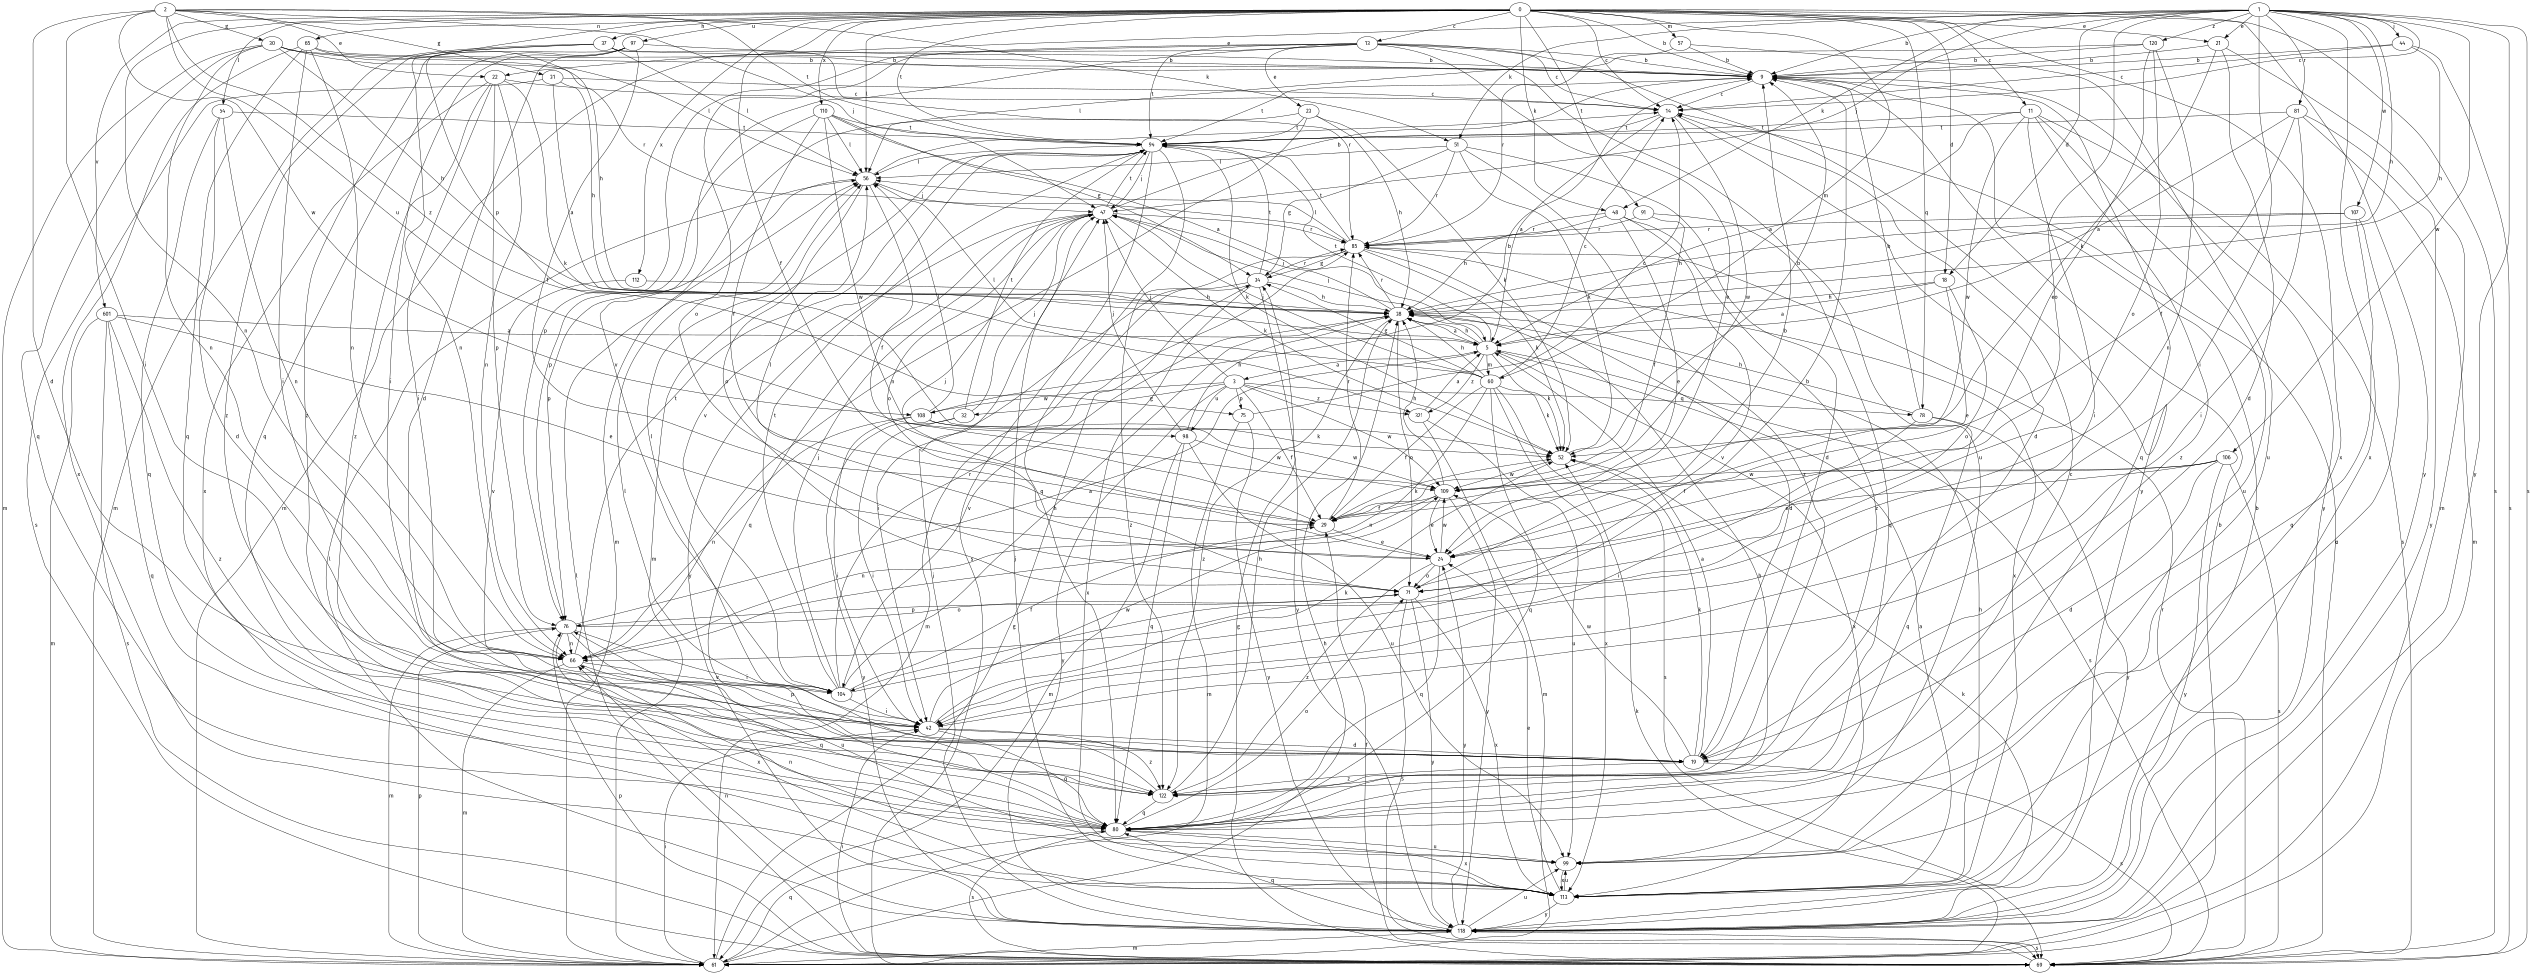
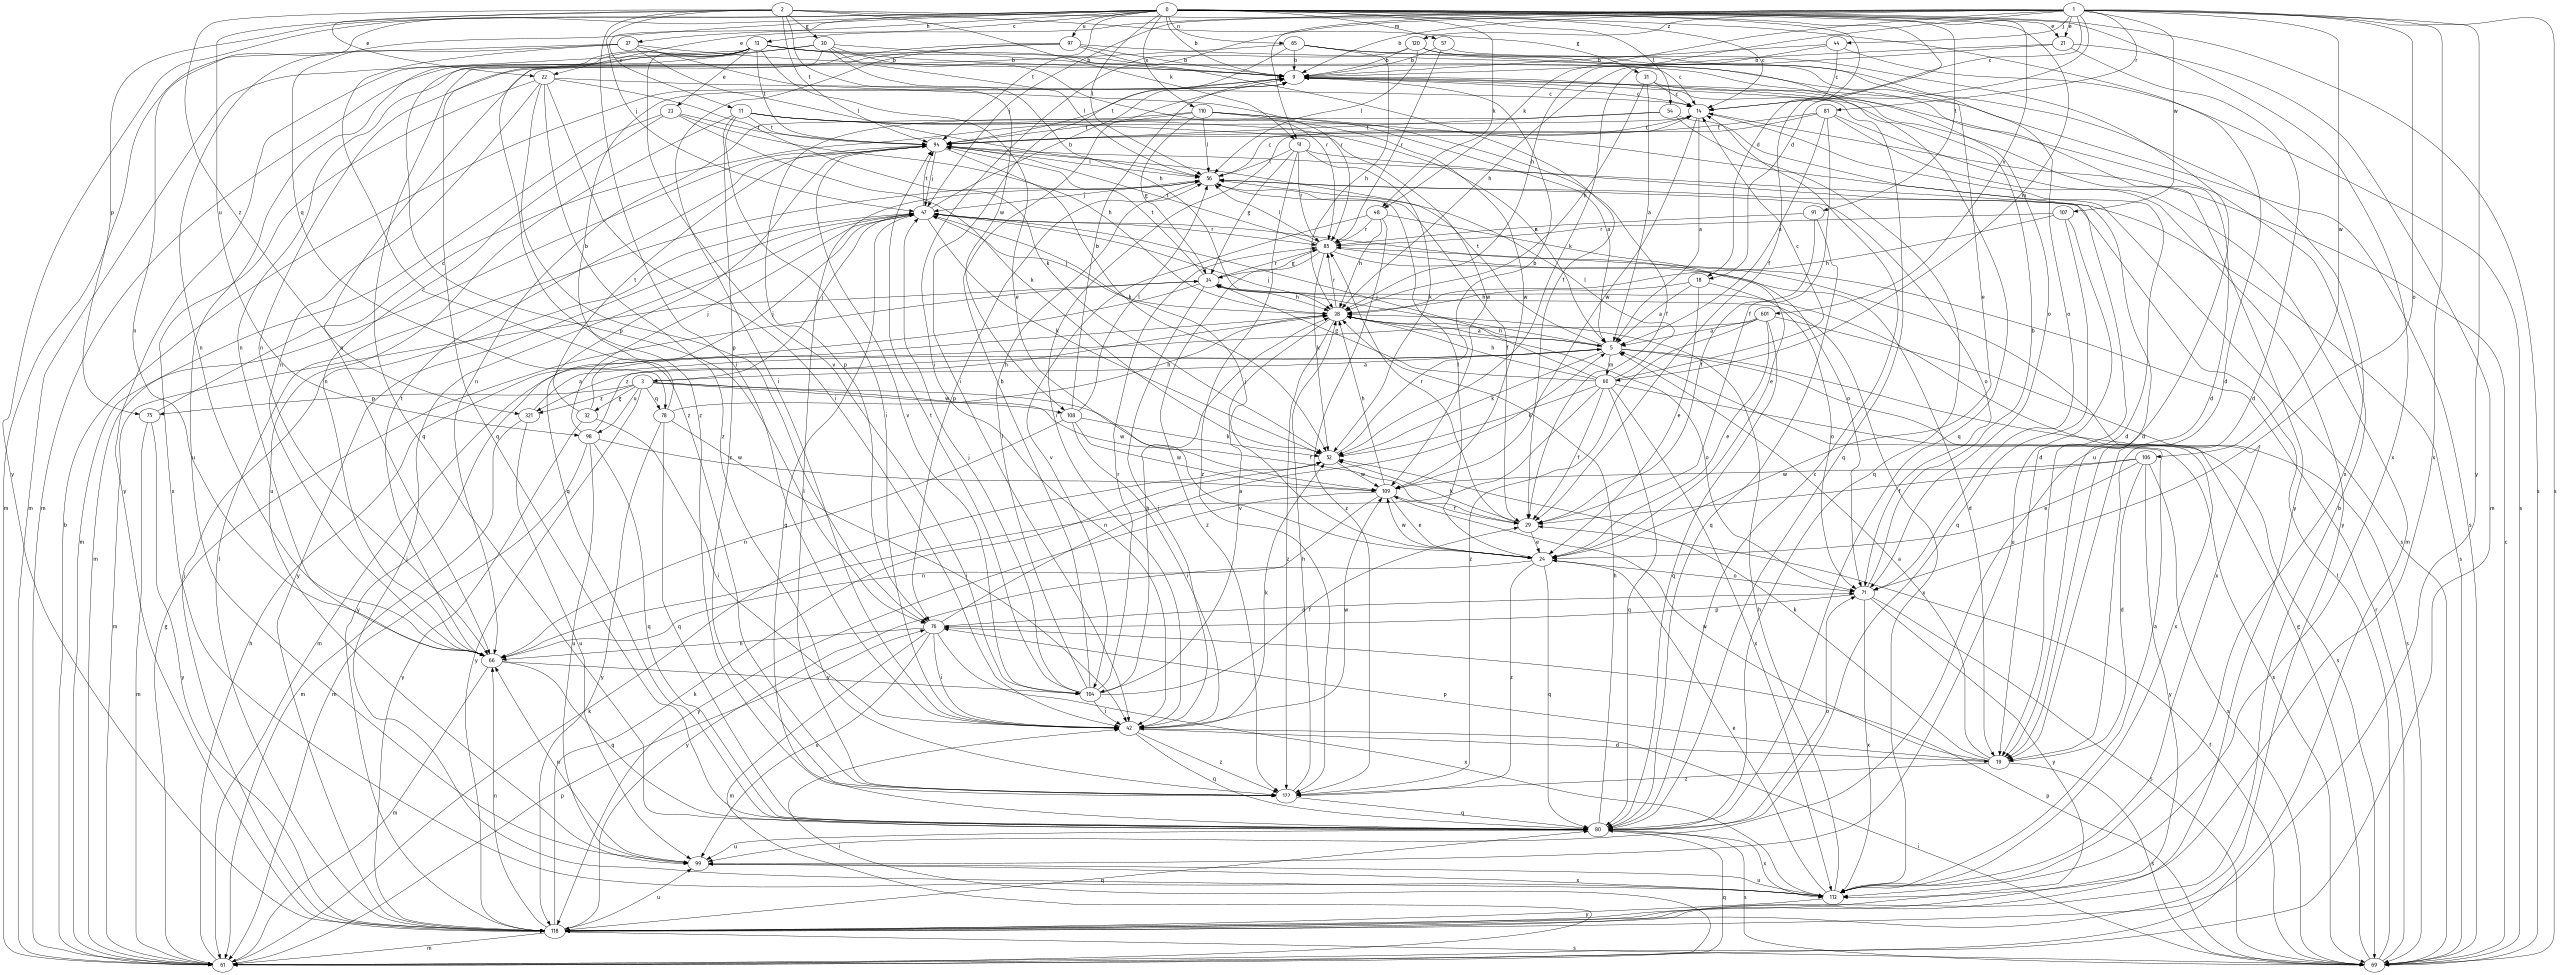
node "112": removed
edge "118" -> "24": reversed
